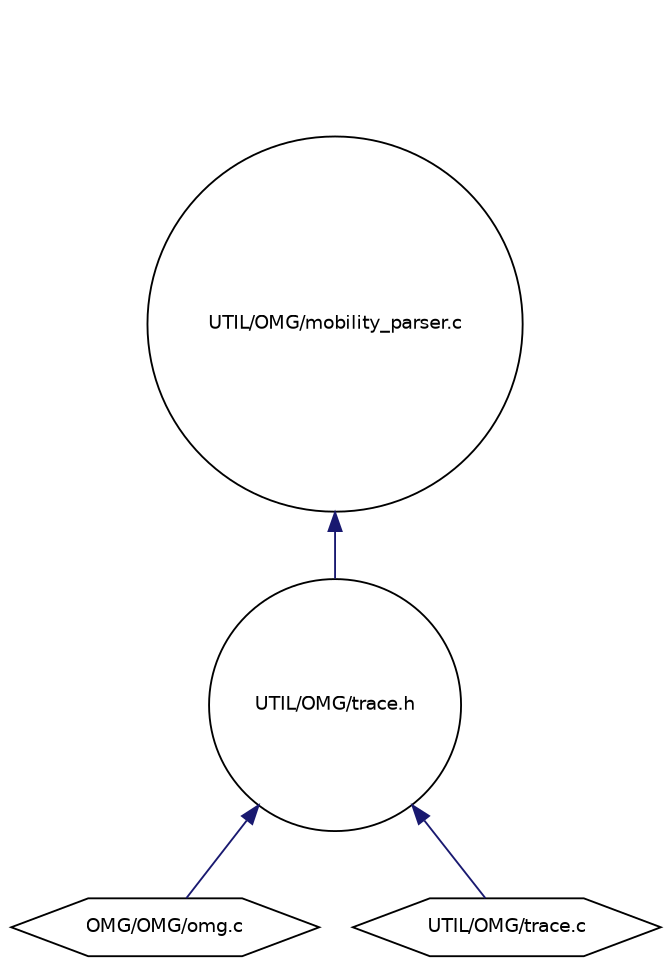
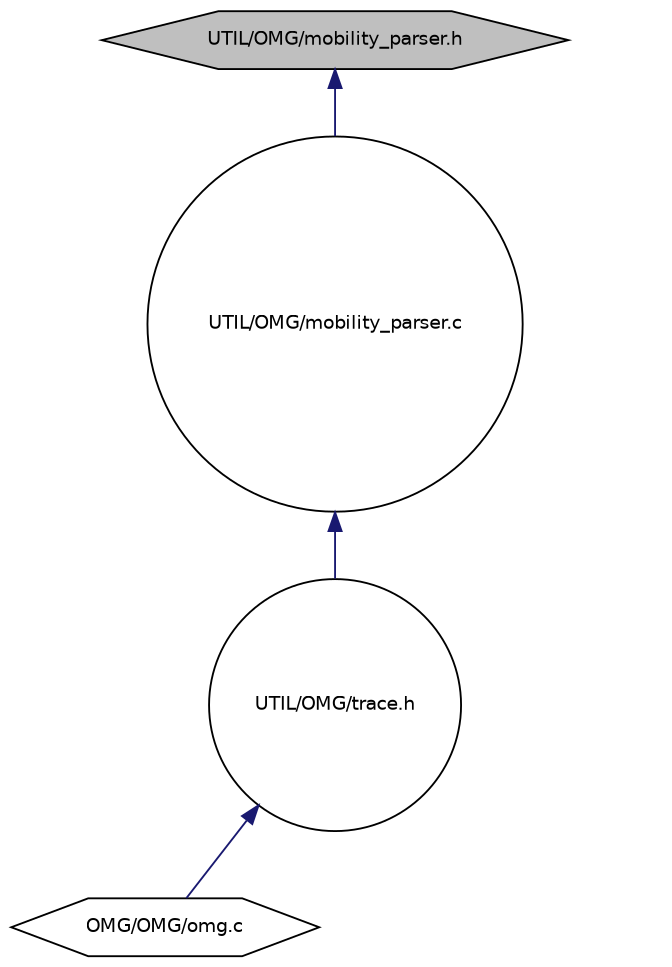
node "UTIL/OMG/mobility_parser.h": added
node "UTIL/OMG/trace.c": removed
